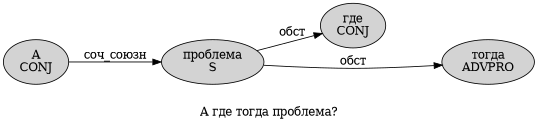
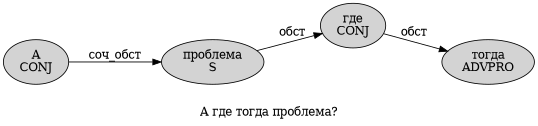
edge "А CONJ" -> "проблема S": label "соч_союзн" -> "соч_обст"
edge "проблема S" -> "тогда ADVPRO": now "где CONJ" -> "тогда ADVPRO"
